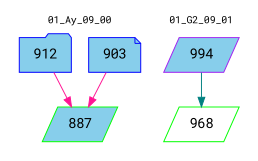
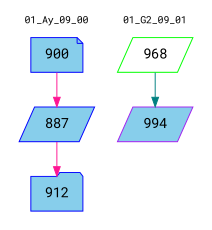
node "903": label "903" -> "900"
edge "912" -> "887": reversed
edge "994" -> "968": reversed
node "887": color green -> blue
